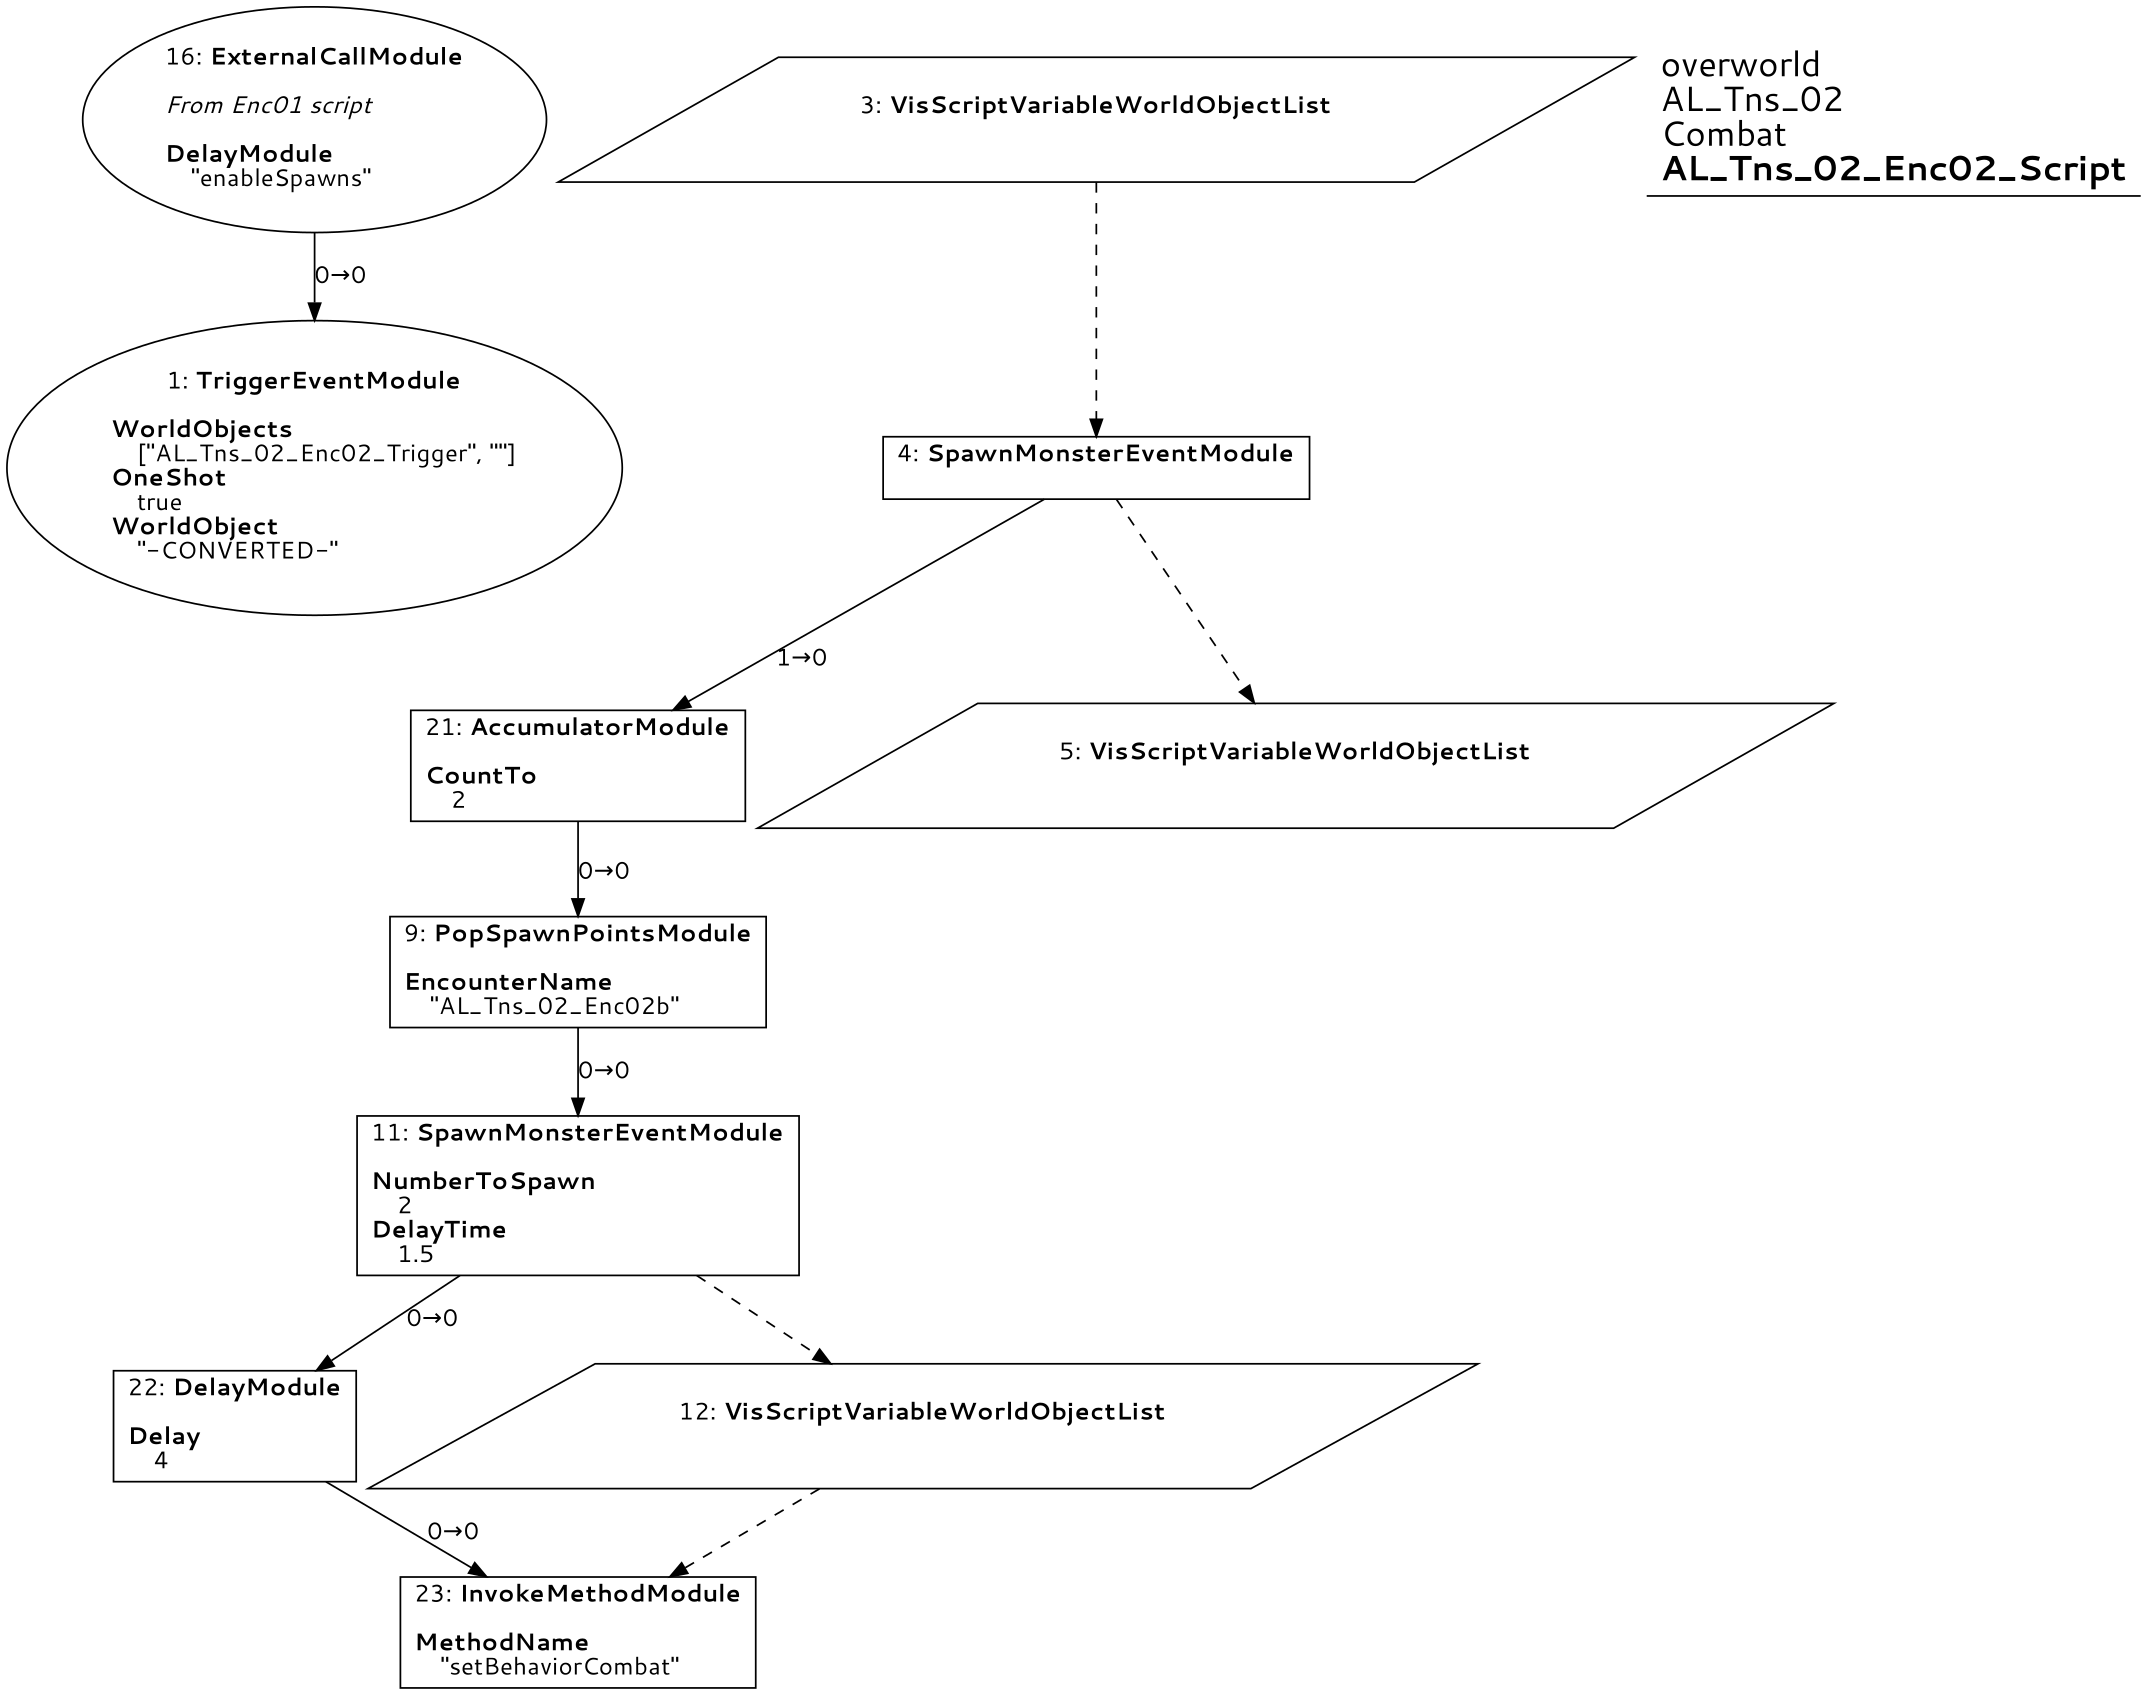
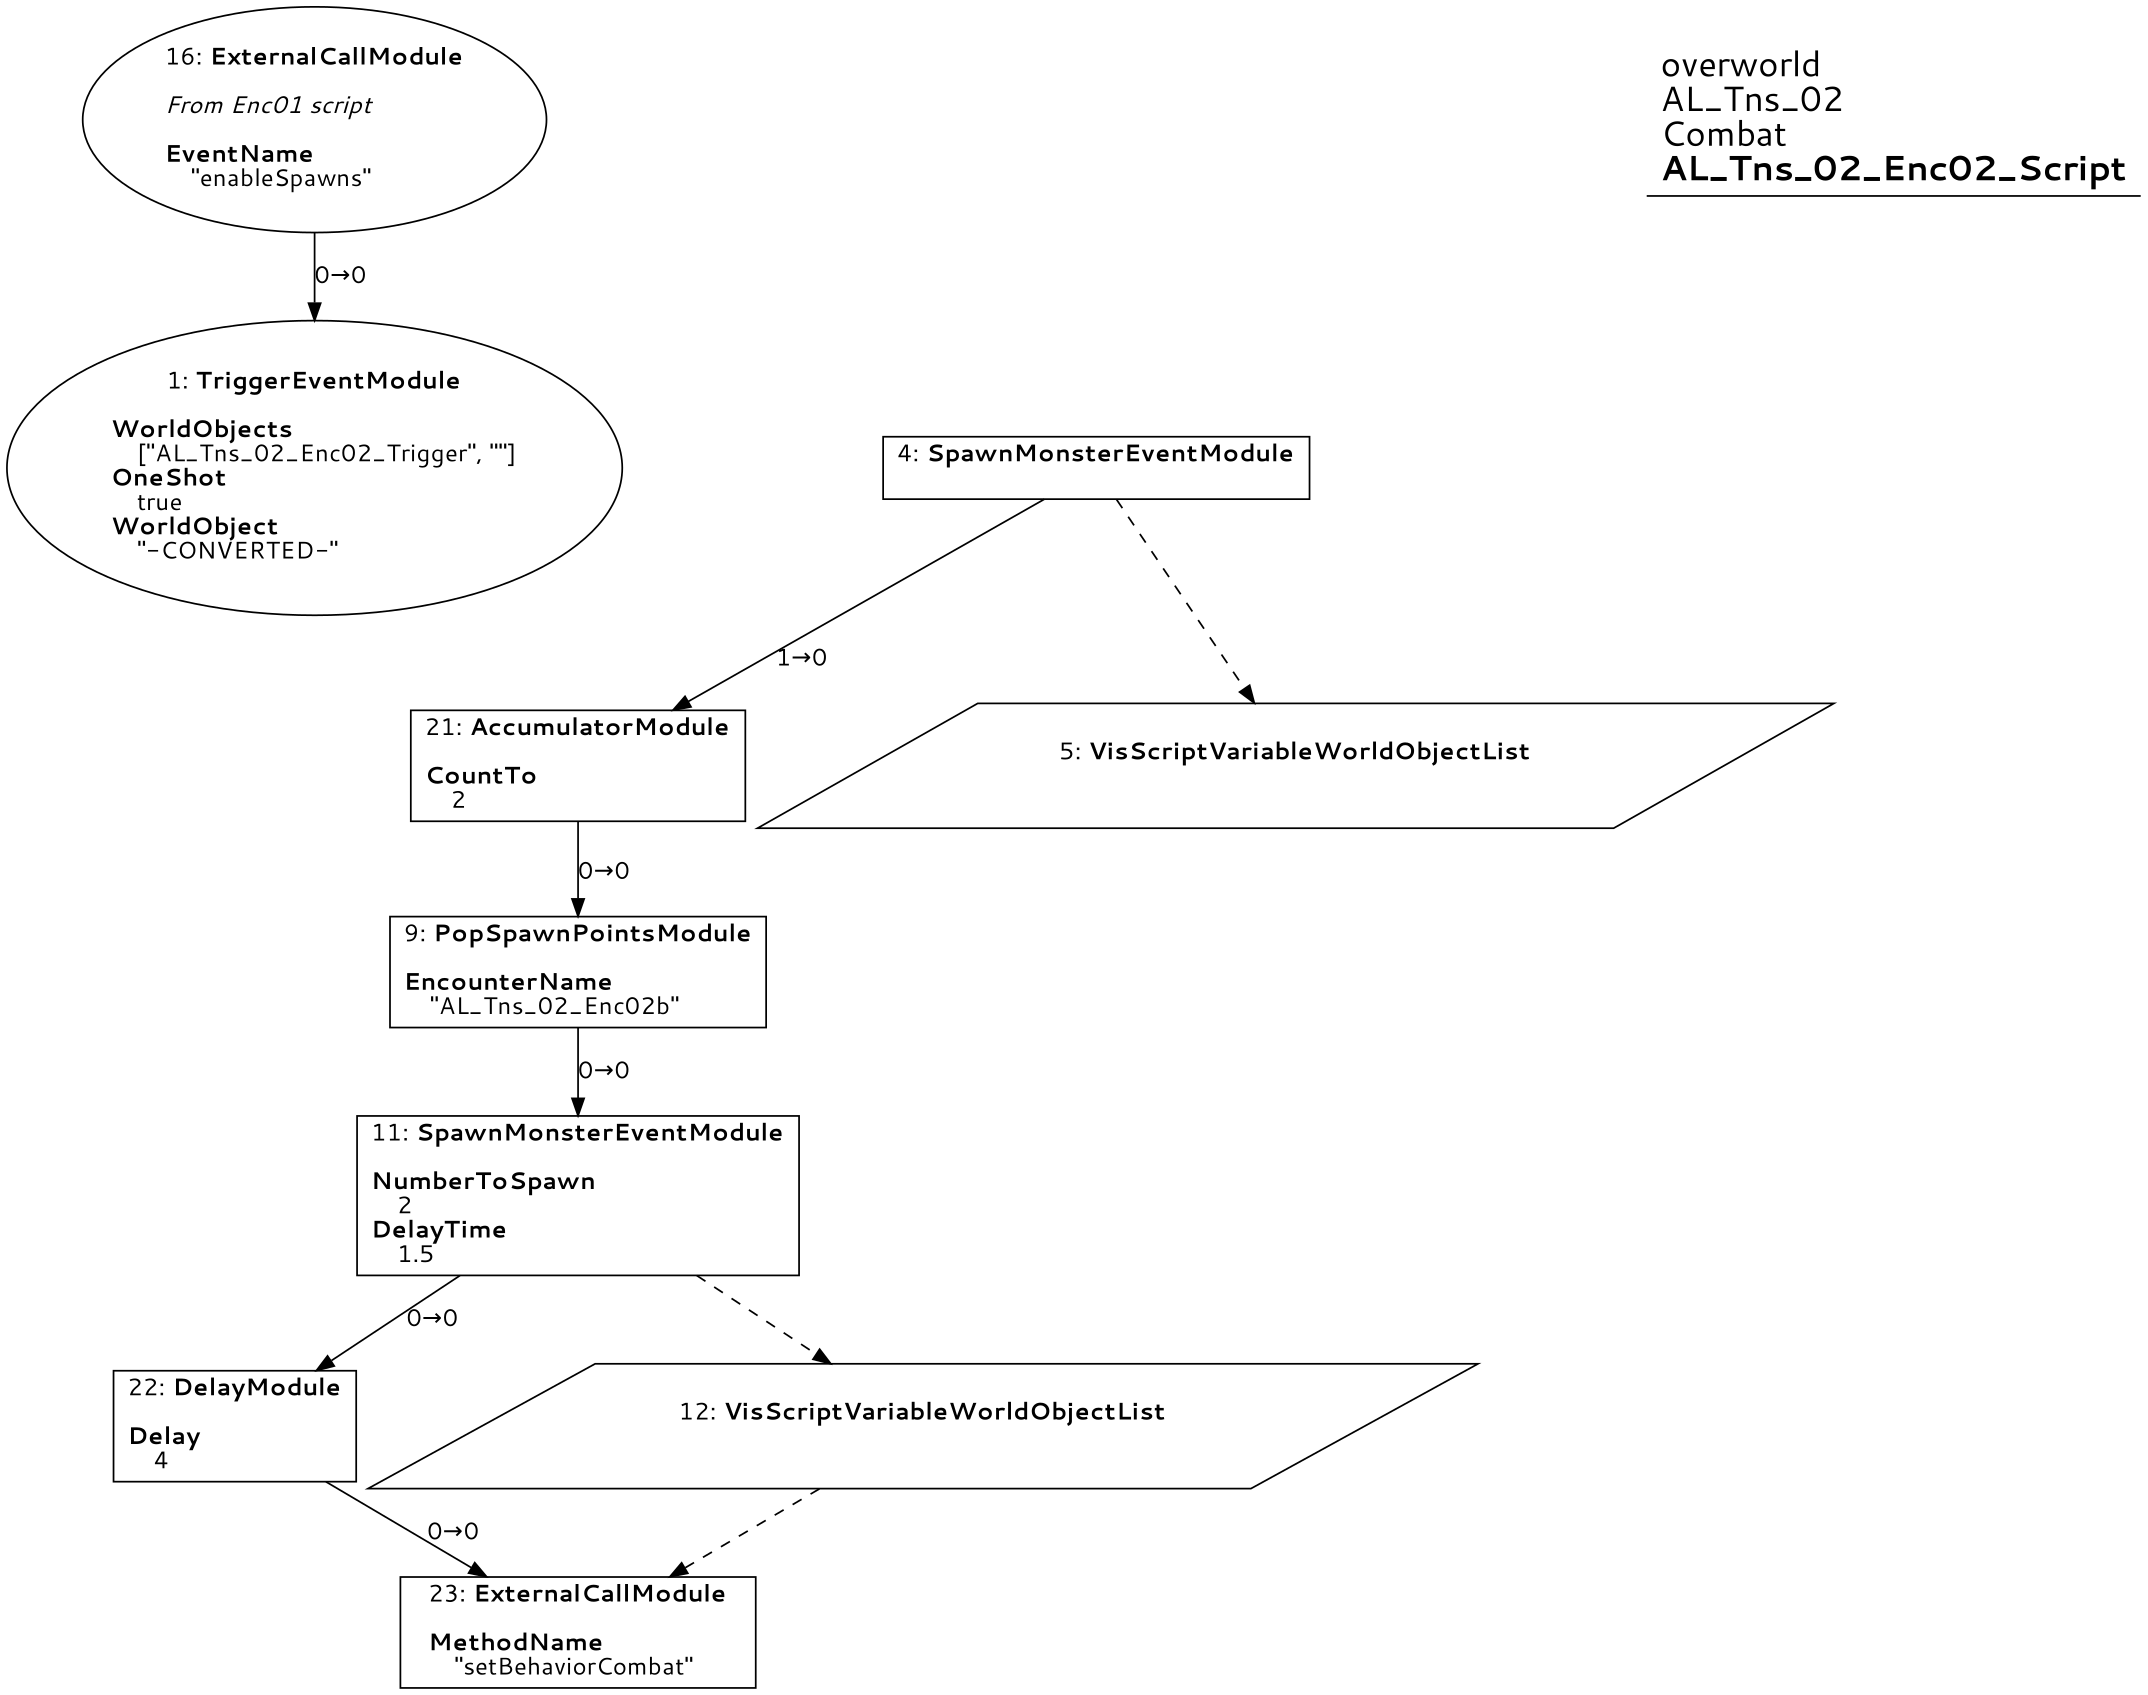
node "3:": removed
node "16:": text "DelayModule" -> "EventName"
node "23:": text "InvokeMethodModule" -> "ExternalCallModule"
